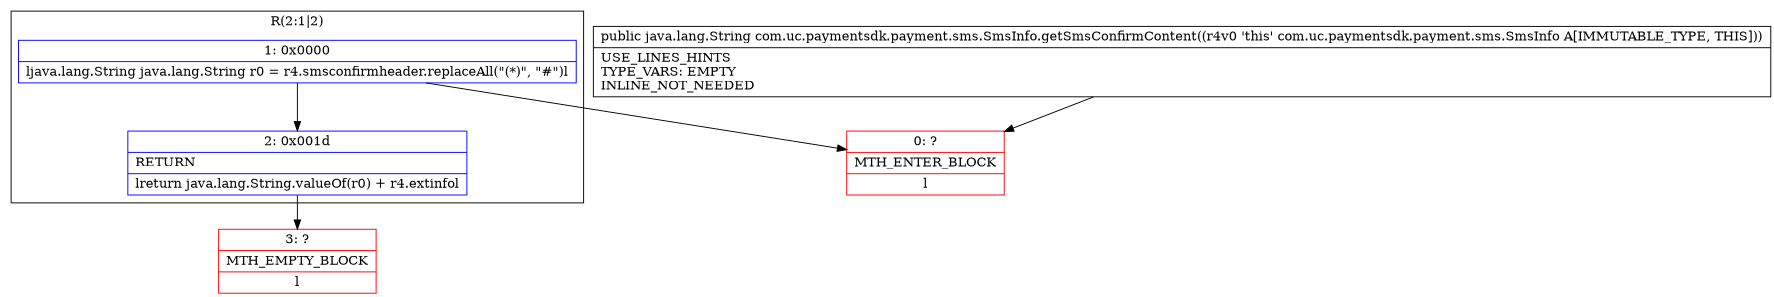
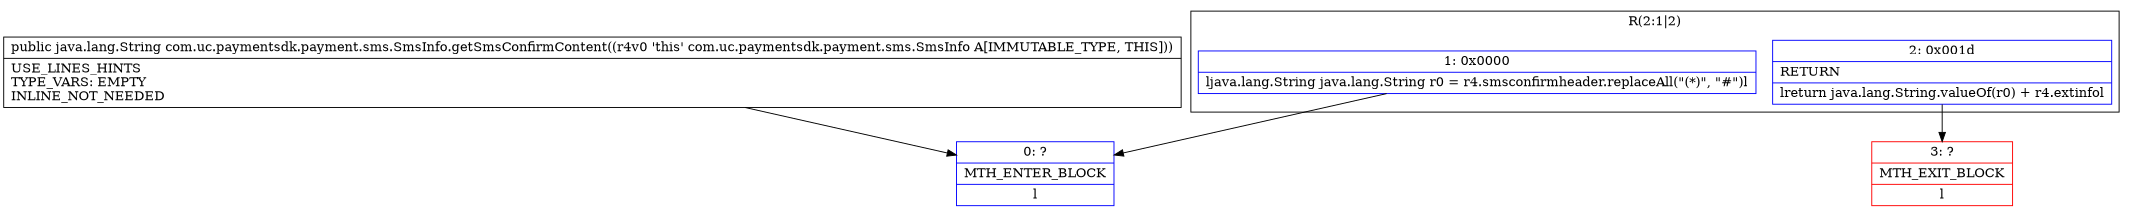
edge "1: 0x0000" -> "2: 0x001d": removed
node "0: ?": color red -> blue
node "3: ?": text "MTH_EMPTY_BLOCK" -> "MTH_EXIT_BLOCK"
